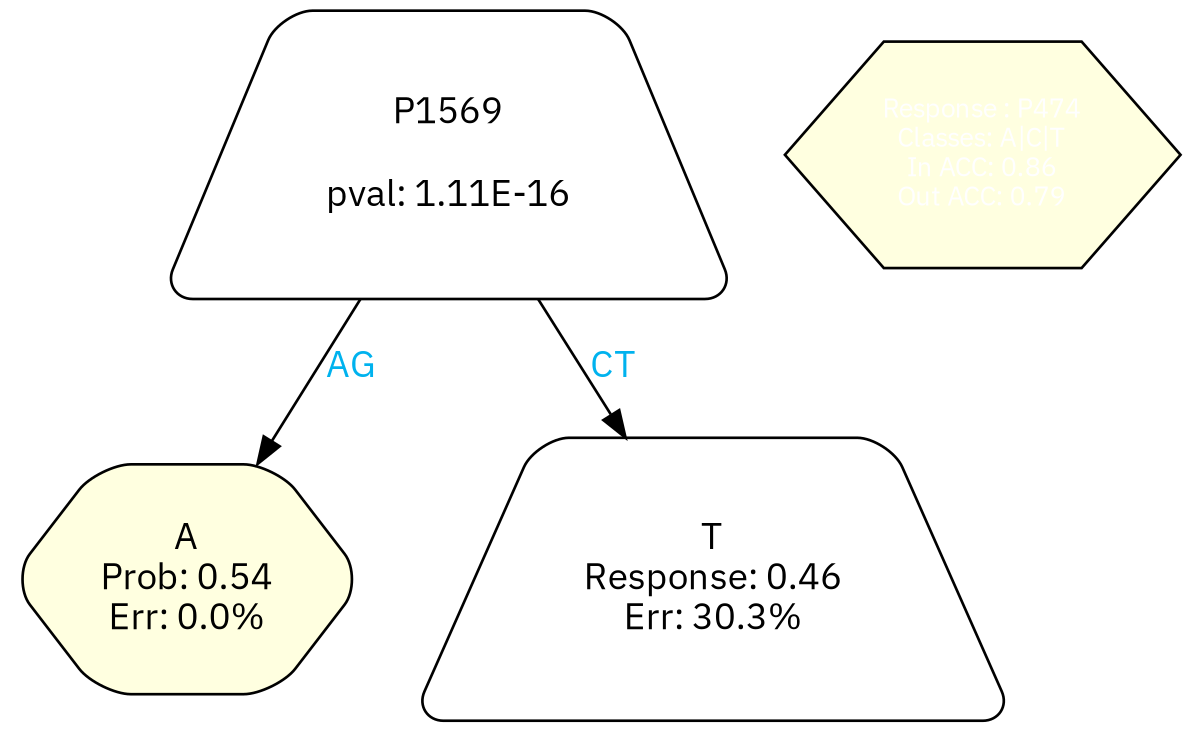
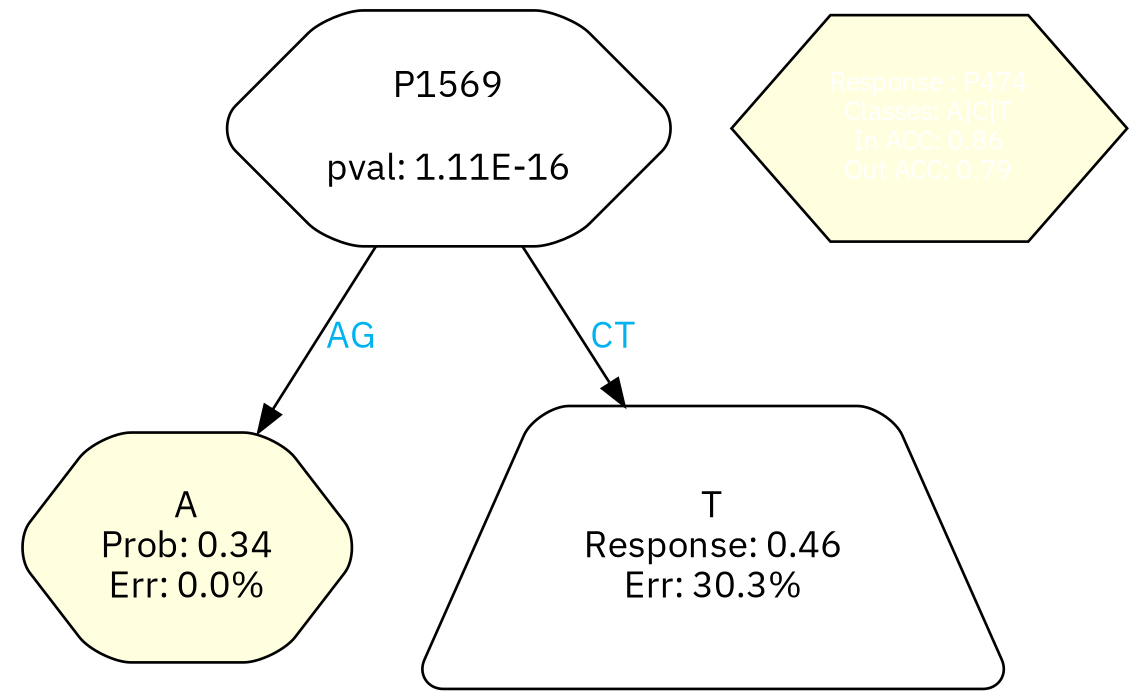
node "P1569 pval: 1.11E-16": shape trapezium -> hexagon
node "A Prob: 0.54 Err: 0.0%": label "A Prob: 0.54 Err: 0.0%" -> "A Prob: 0.34 Err: 0.0%"
